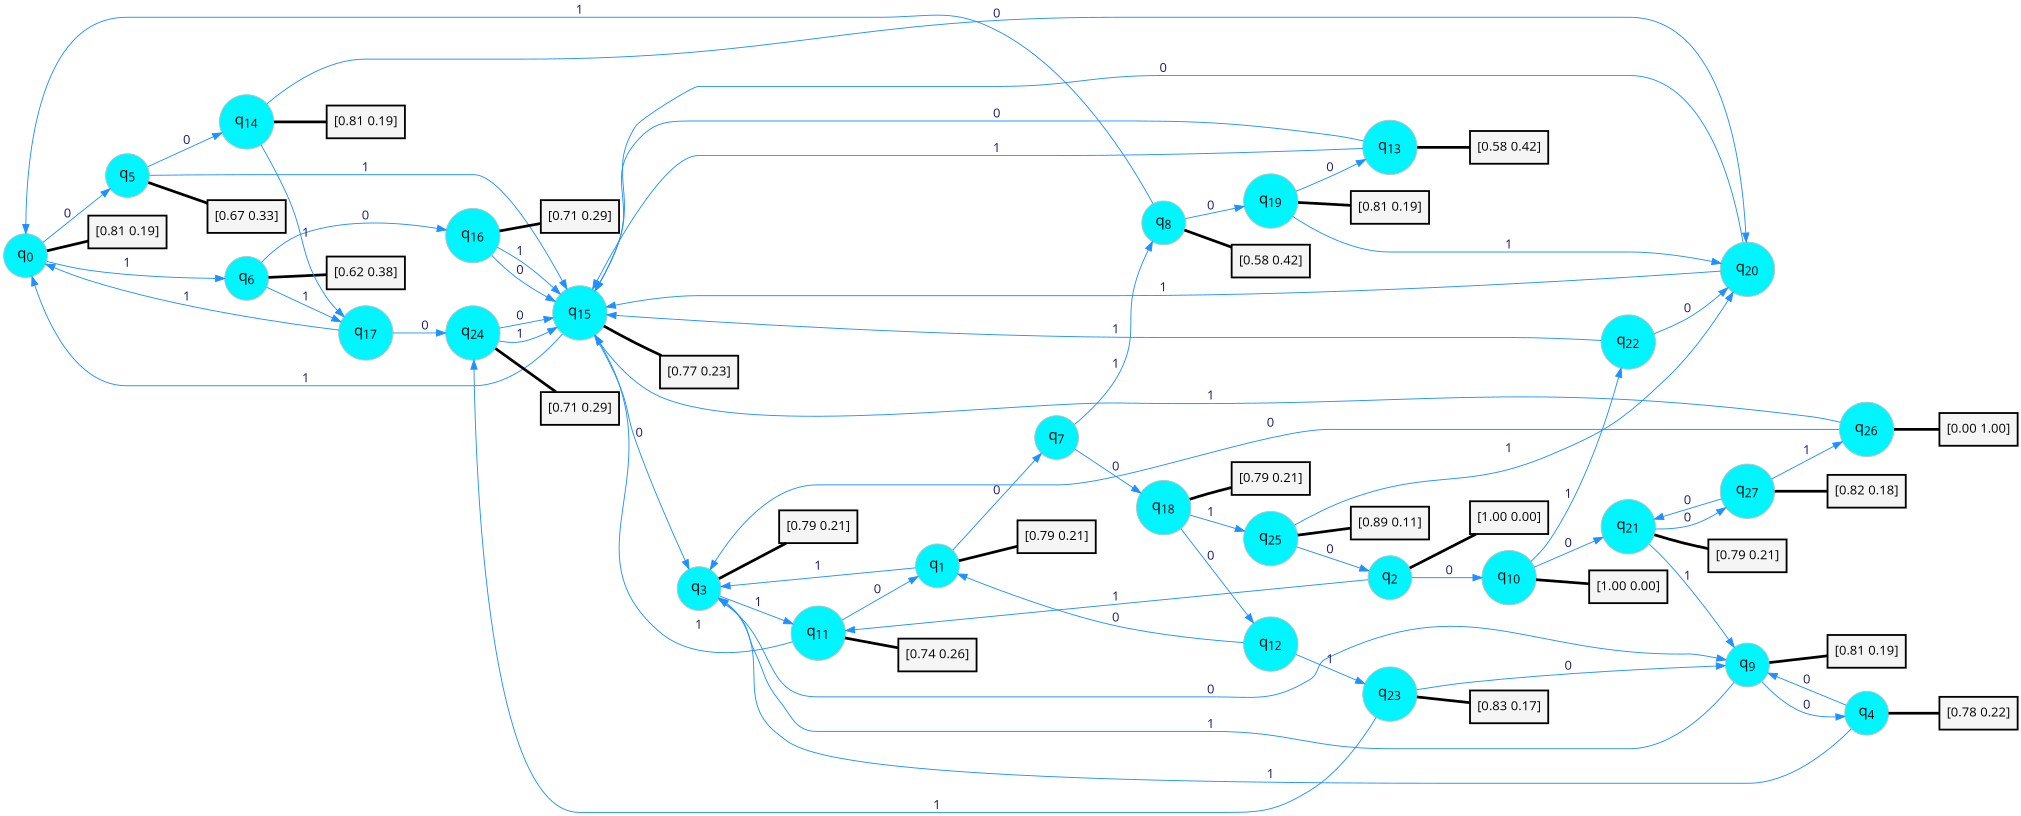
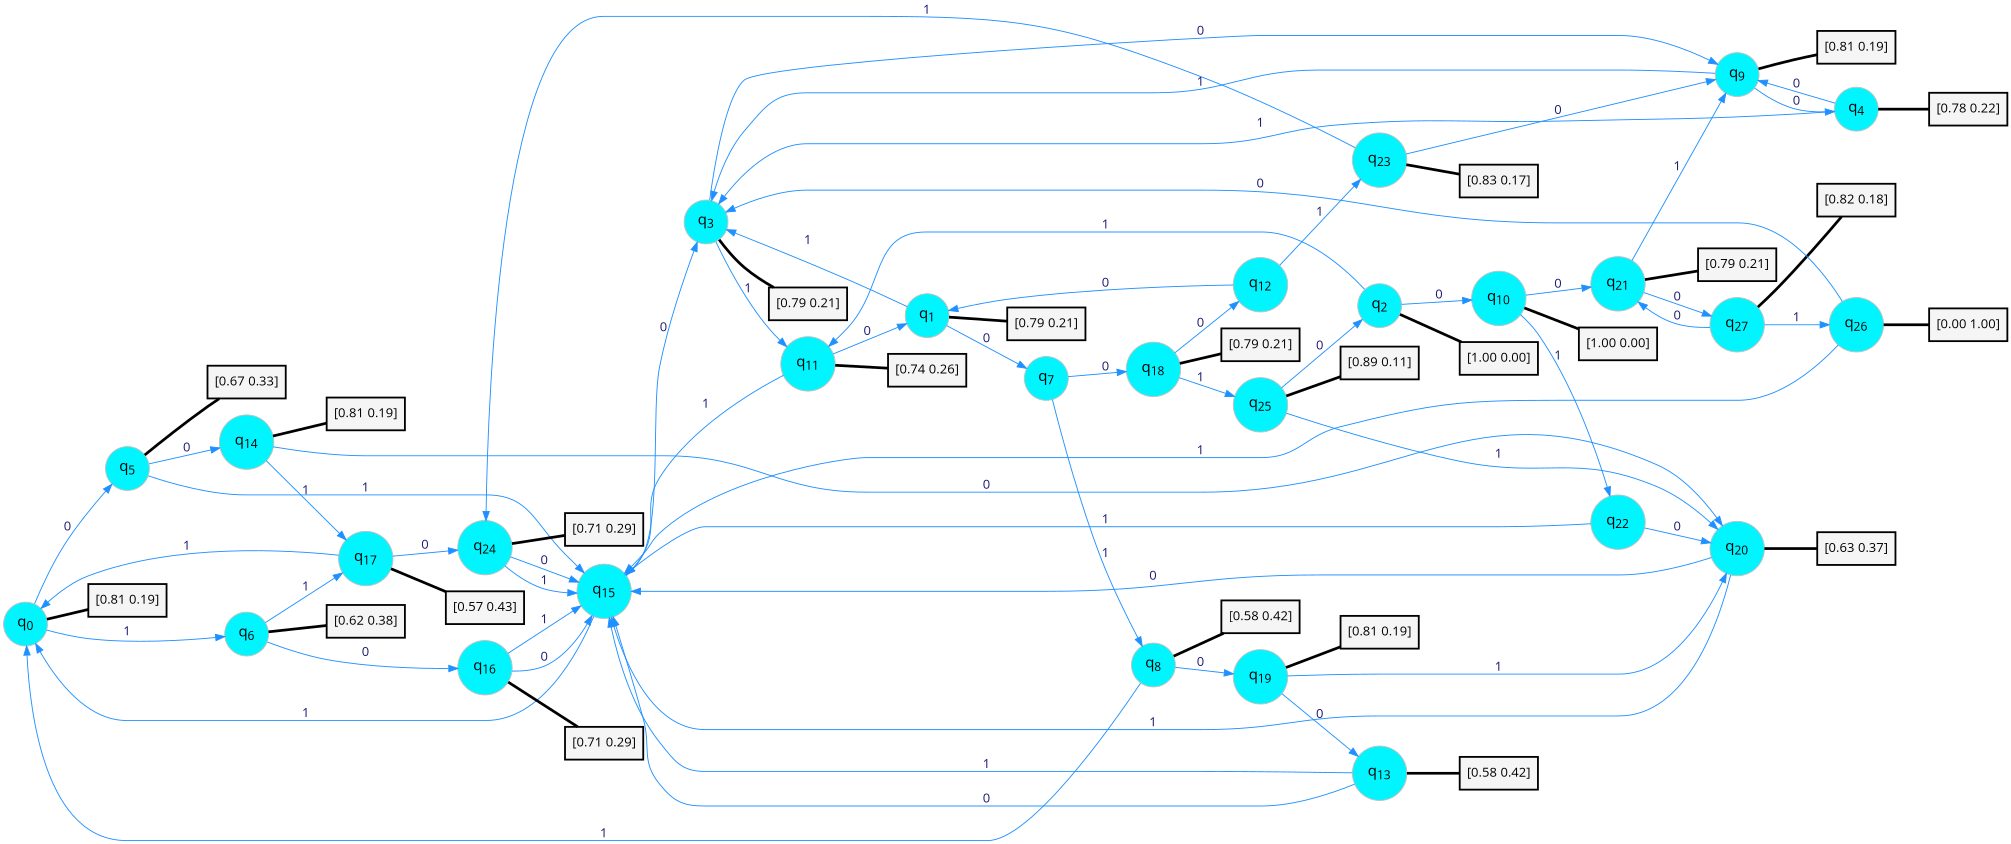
node "[0.77 0.23]": removed
node "[0.63 0.37]": added
node "[0.57 0.43]": added
